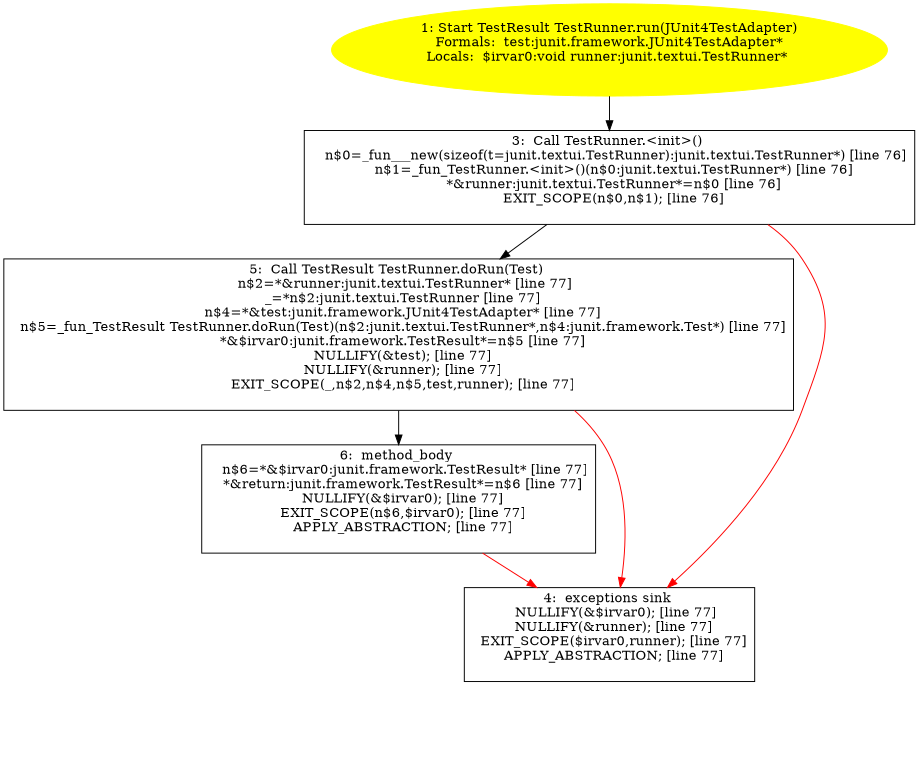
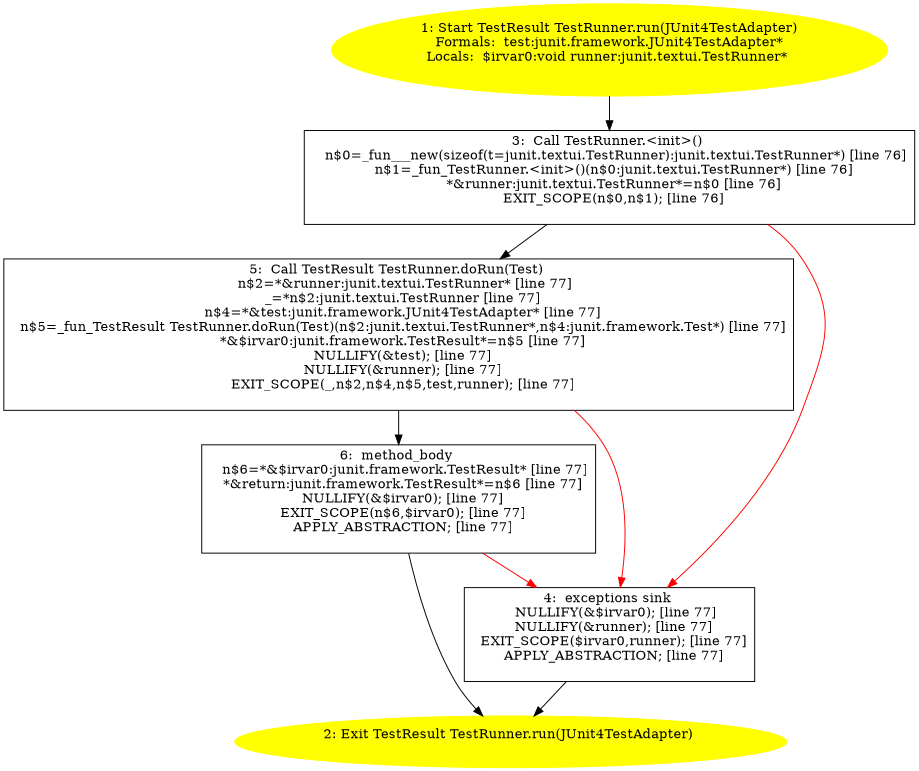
node "2: Exit TestResult TestRunner.run(JUnit4TestAdapter)": added
